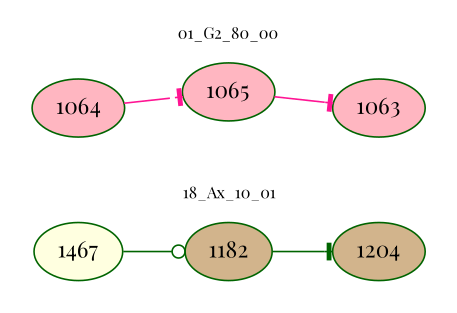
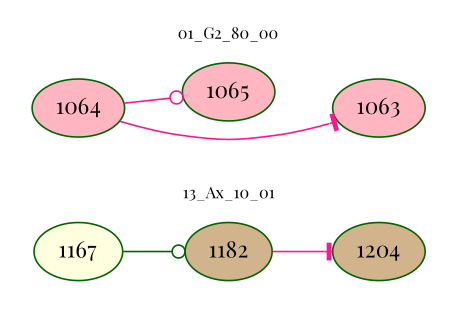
edge "1065" -> "1063": now "1064" -> "1063"
edge "1064" -> "1065": arrowhead tee -> odot
cluster "18_Ax_10_01": label "18_Ax_10_01" -> "13_Ax_10_01"
node "1467": label "1467" -> "1167"
edge "1182" -> "1204": color darkgreen -> deeppink
